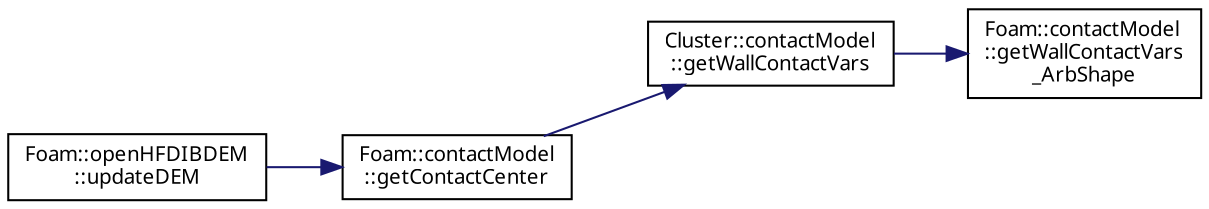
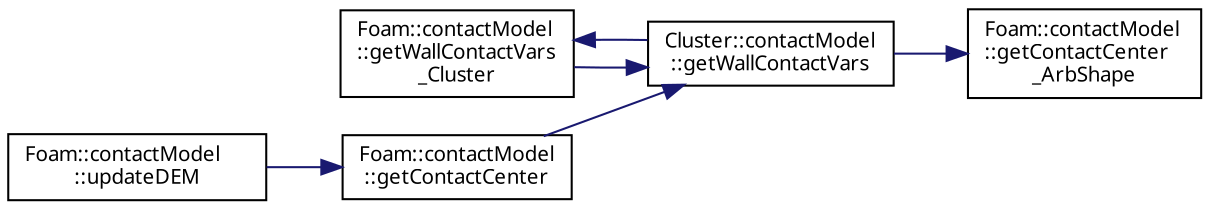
node "Foam::contactModel ::getWallContactVars _Cluster": added
node "Foam::contactModel ::getWallContactVars _ArbShape": label "Foam::contactModel ::getWallContactVars _ArbShape" -> "Foam::contactModel ::getContactCenter _ArbShape"
node "Foam::openHFDIBDEM ::updateDEM": label "Foam::openHFDIBDEM ::updateDEM" -> "Foam::contactModel ::updateDEM"
